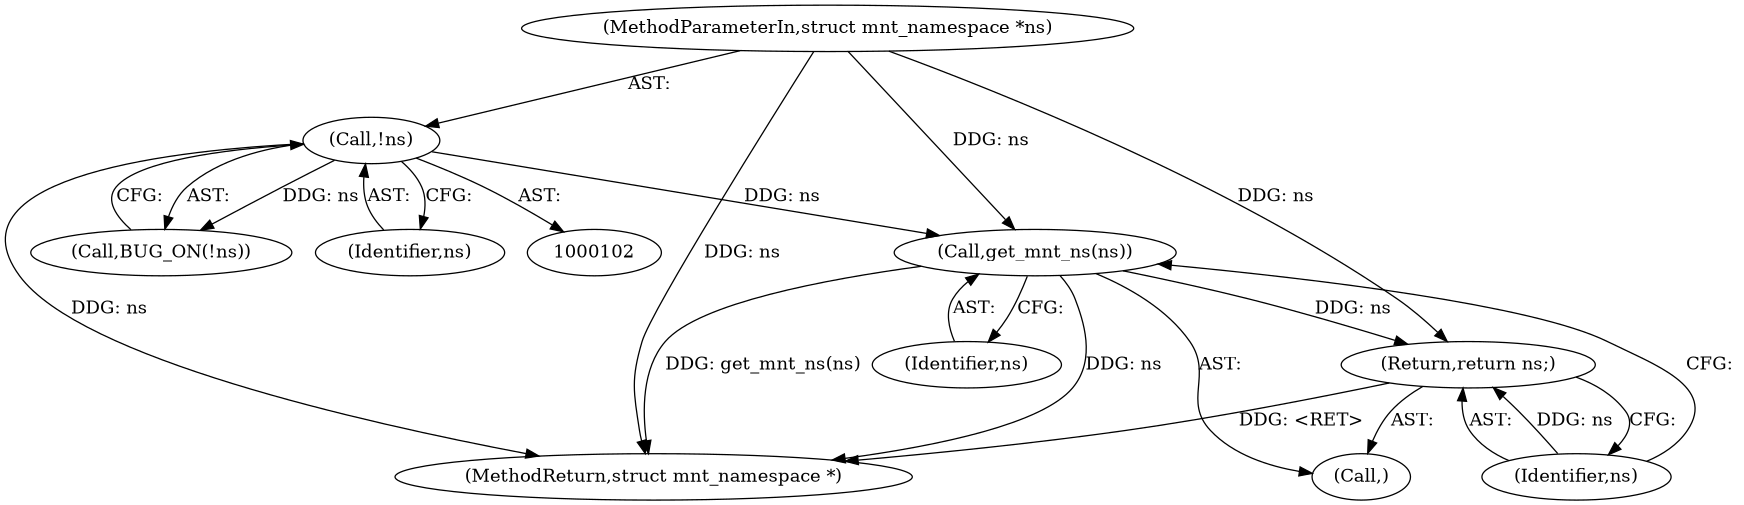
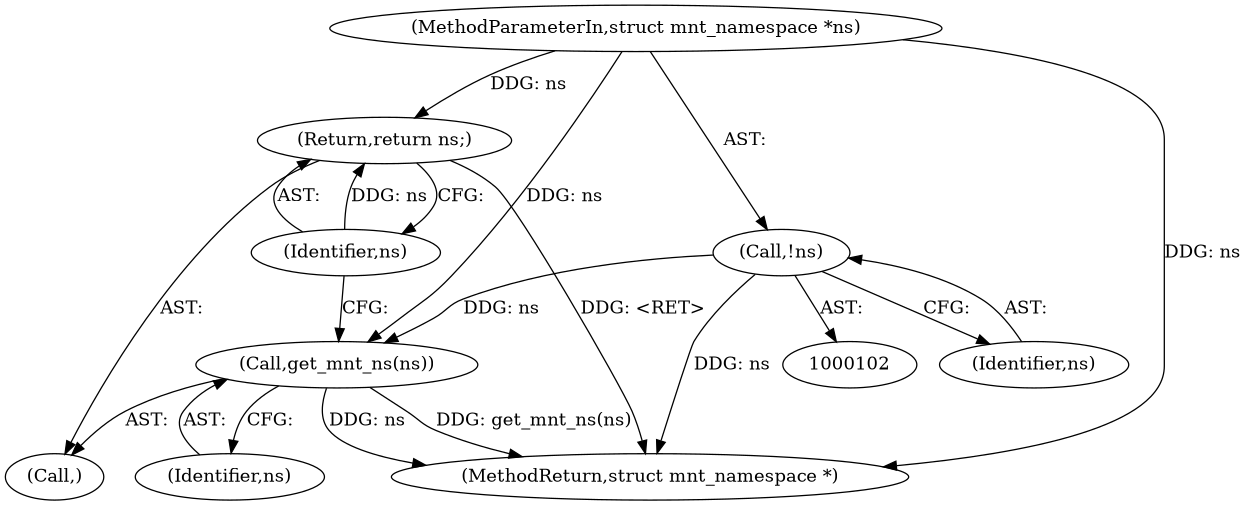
node "(Call,BUG_ON(!ns))": removed
edge "(Call,get_mnt_ns(ns))" -> "(Return,return ns;)": removed, label "DDG: ns"
